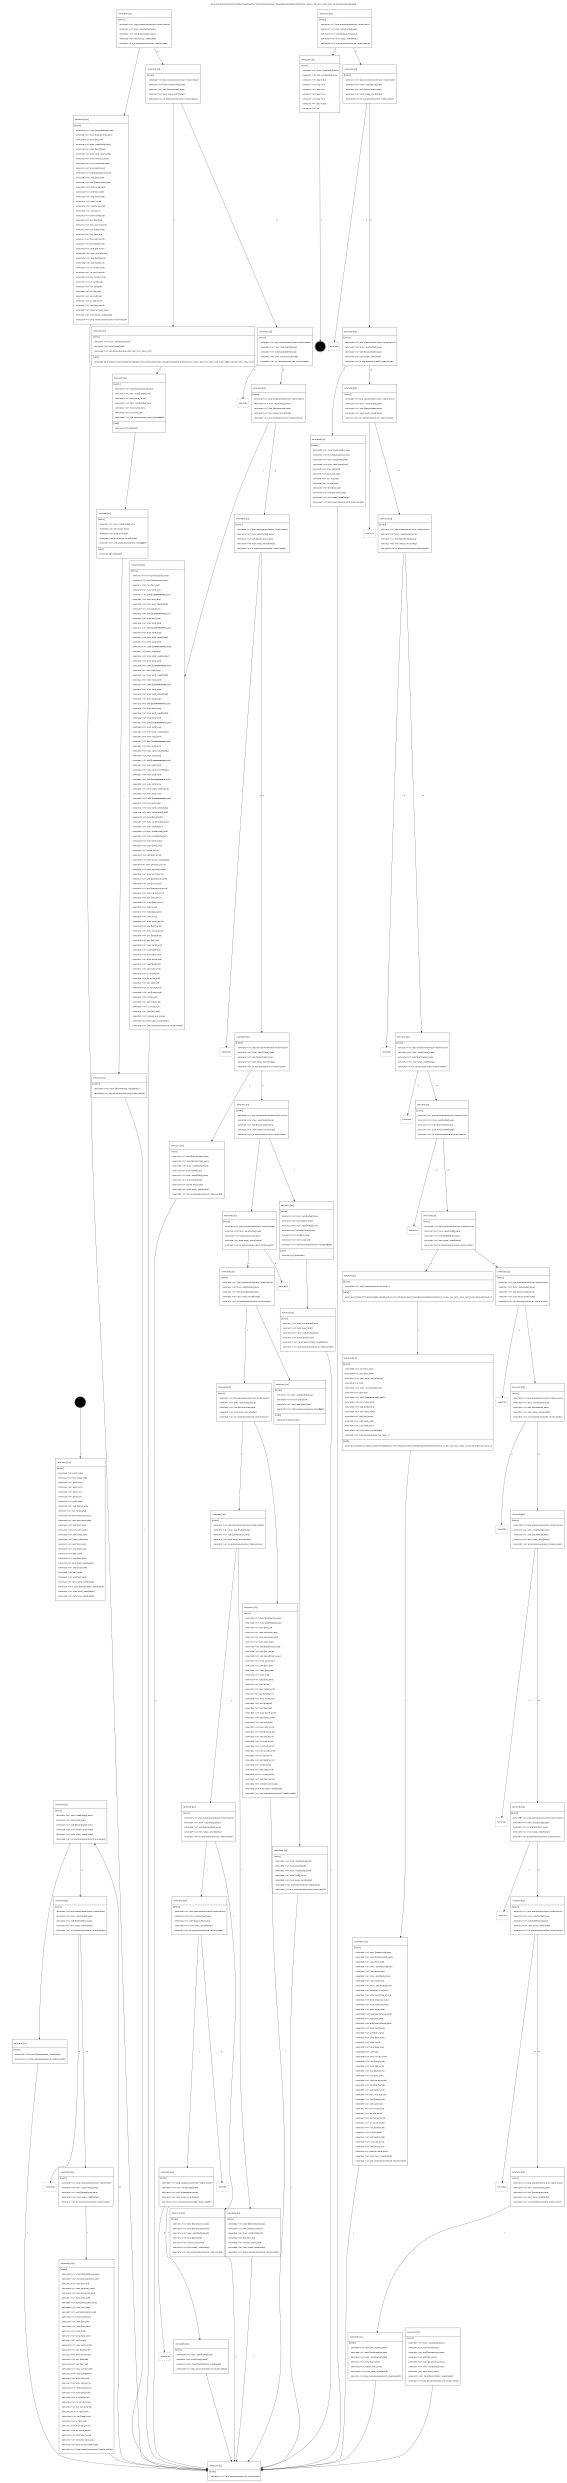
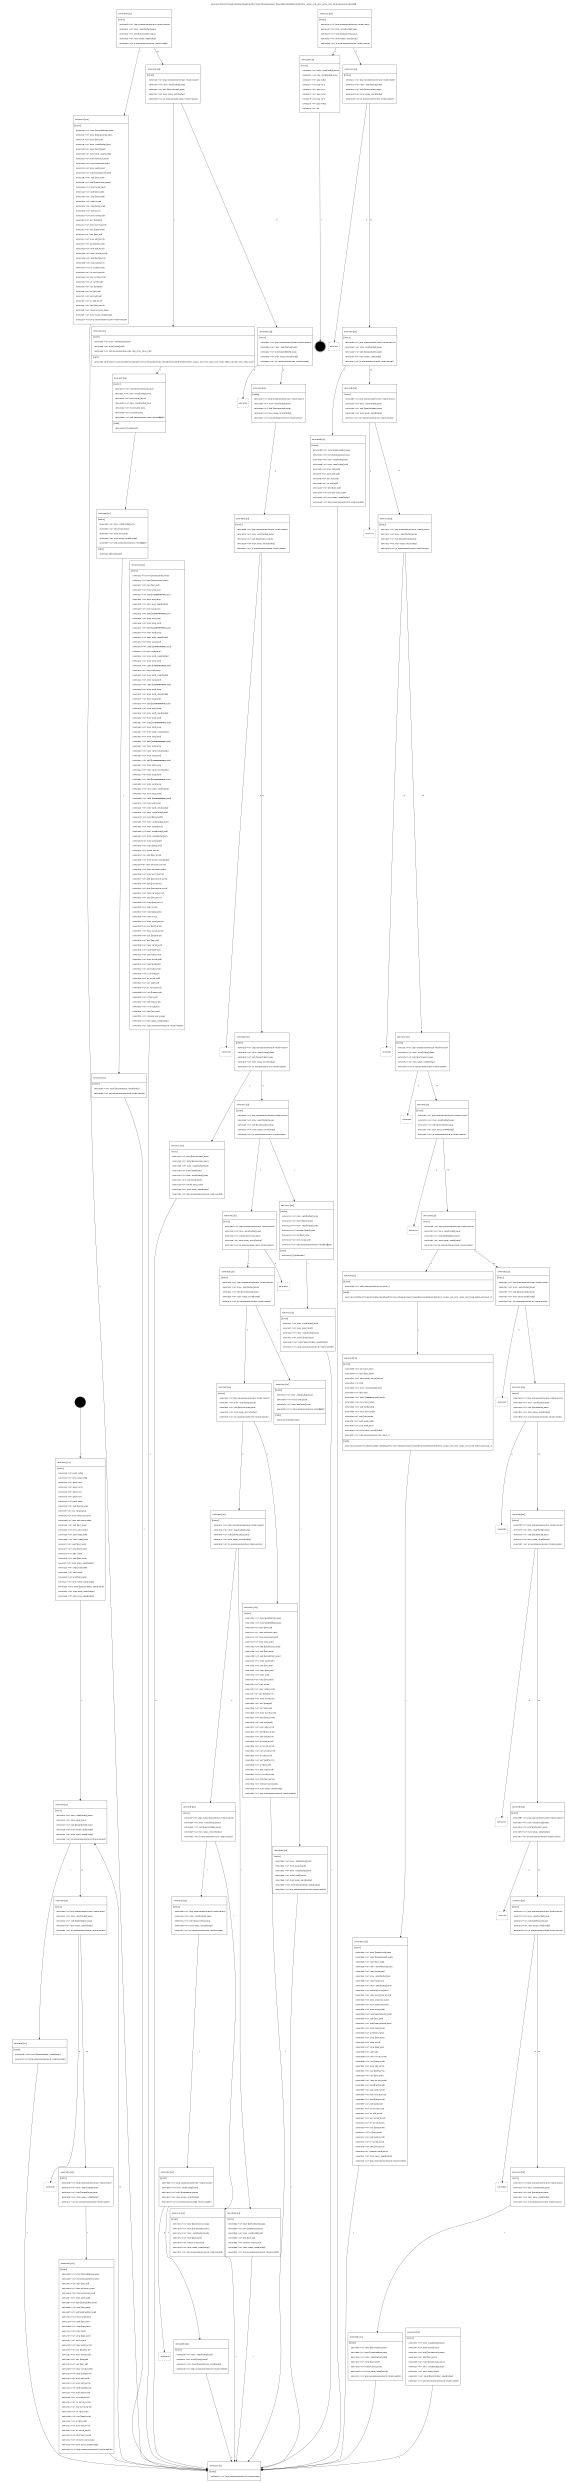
edge "0x40189f [28]" -> "0x401a12 [376]": removed, label "1"
edge "0x4015e0 [111]" -> "0x40164f [32]": added, label "1"
node "0x401f6a": removed
